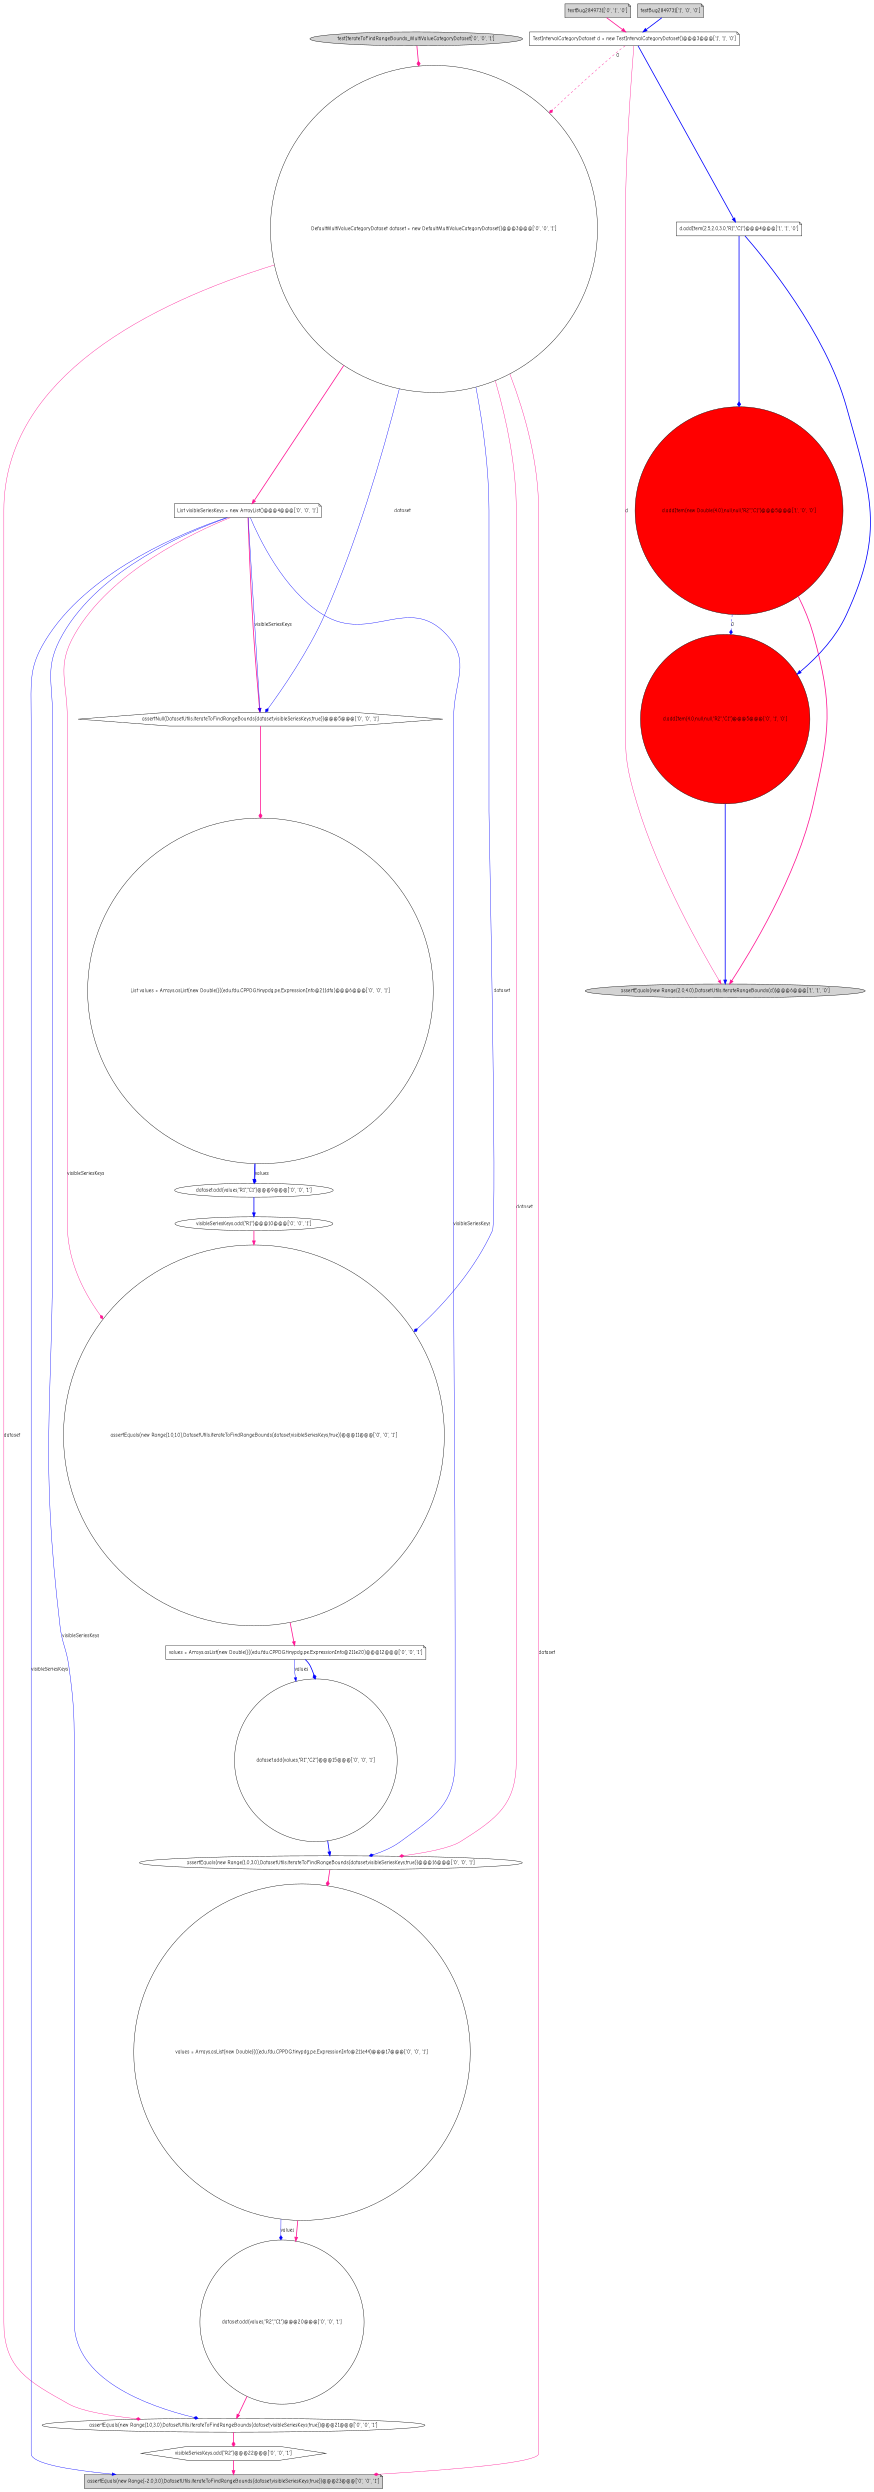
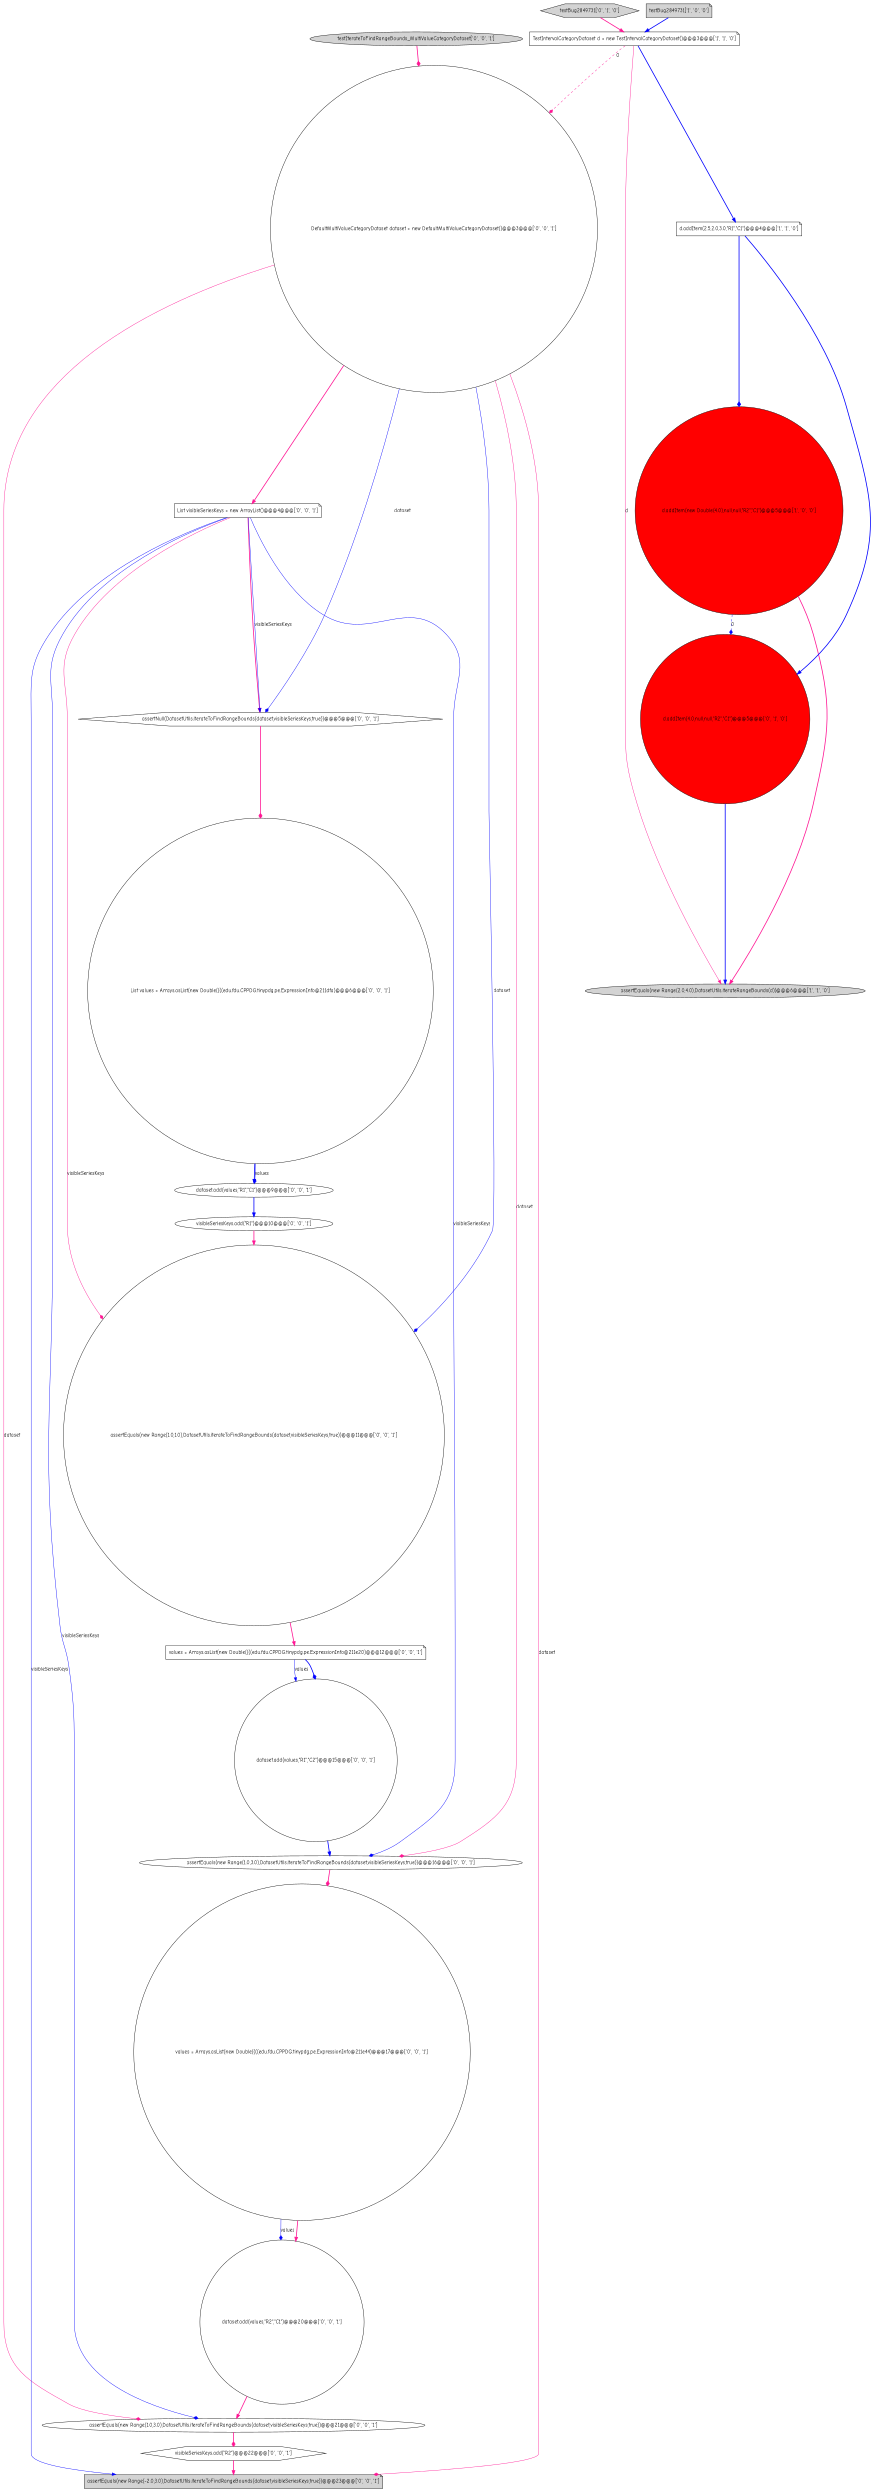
node "testBug2849731['0', '1', '0']": shape note -> hexagon
